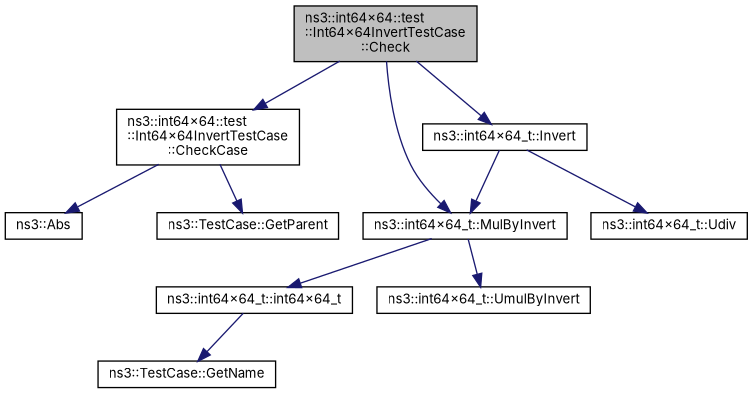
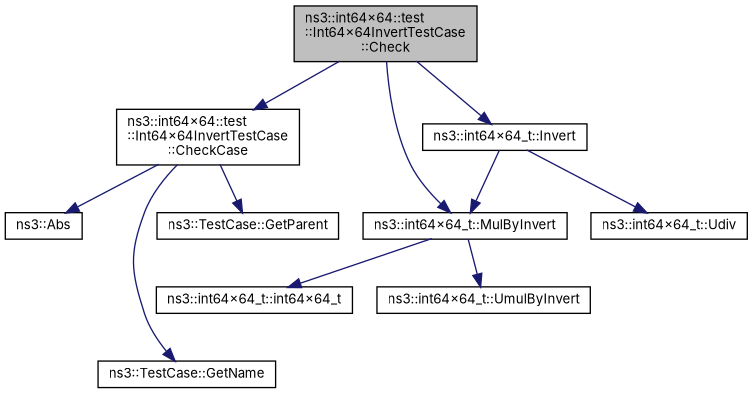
edge "ns3::int64x64_t::int64x64_t" -> "ns3::TestCase::GetName": now "ns3::int64x64::test ::Int64x64InvertTestCase ::CheckCase" -> "ns3::TestCase::GetName"
